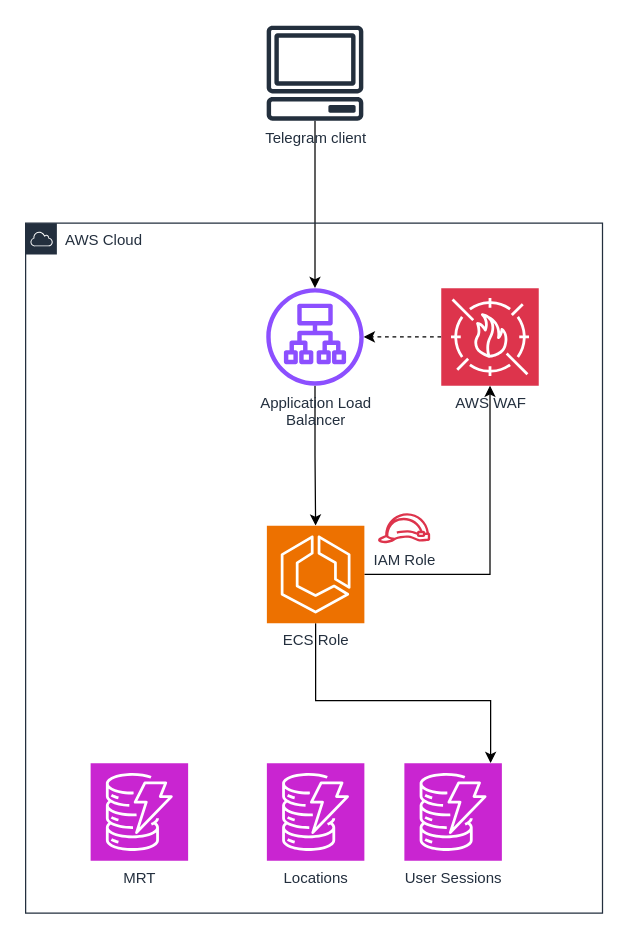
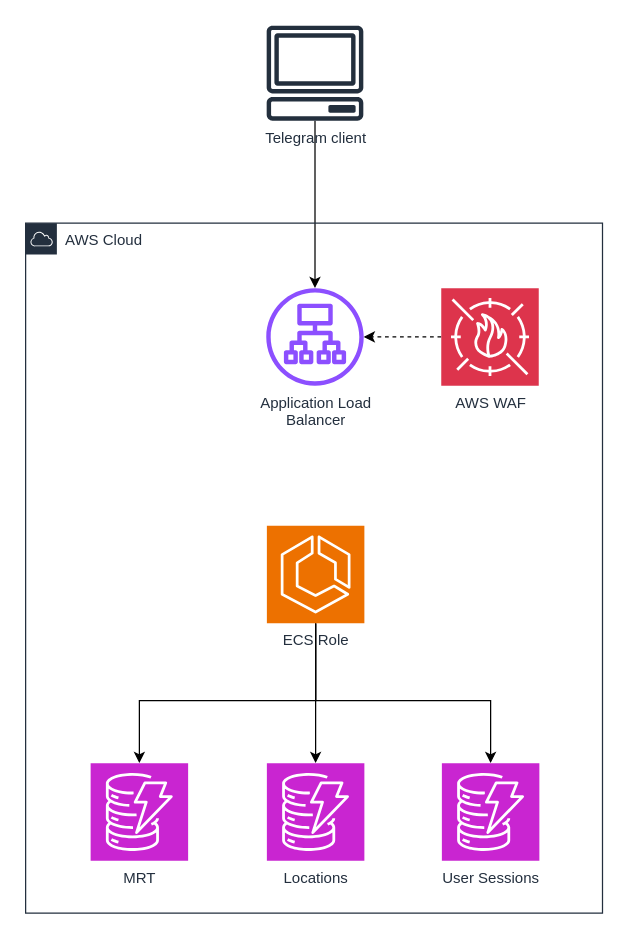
edge "Application Load Balancer" -> "ECS Role": removed
node "IAM Role": removed
edge "ECS Role" -> "AWS WAF": now "ECS Role" -> "Locations"
edge "ECS Role" -> "MRT": added
node "User Sessions": moved (453, 812) -> (491, 812)
